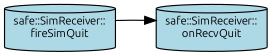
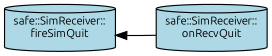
edge "safe::SimReceiver:: fireSimQuit" -> "safe::SimReceiver:: onRecvQuit": reversed
